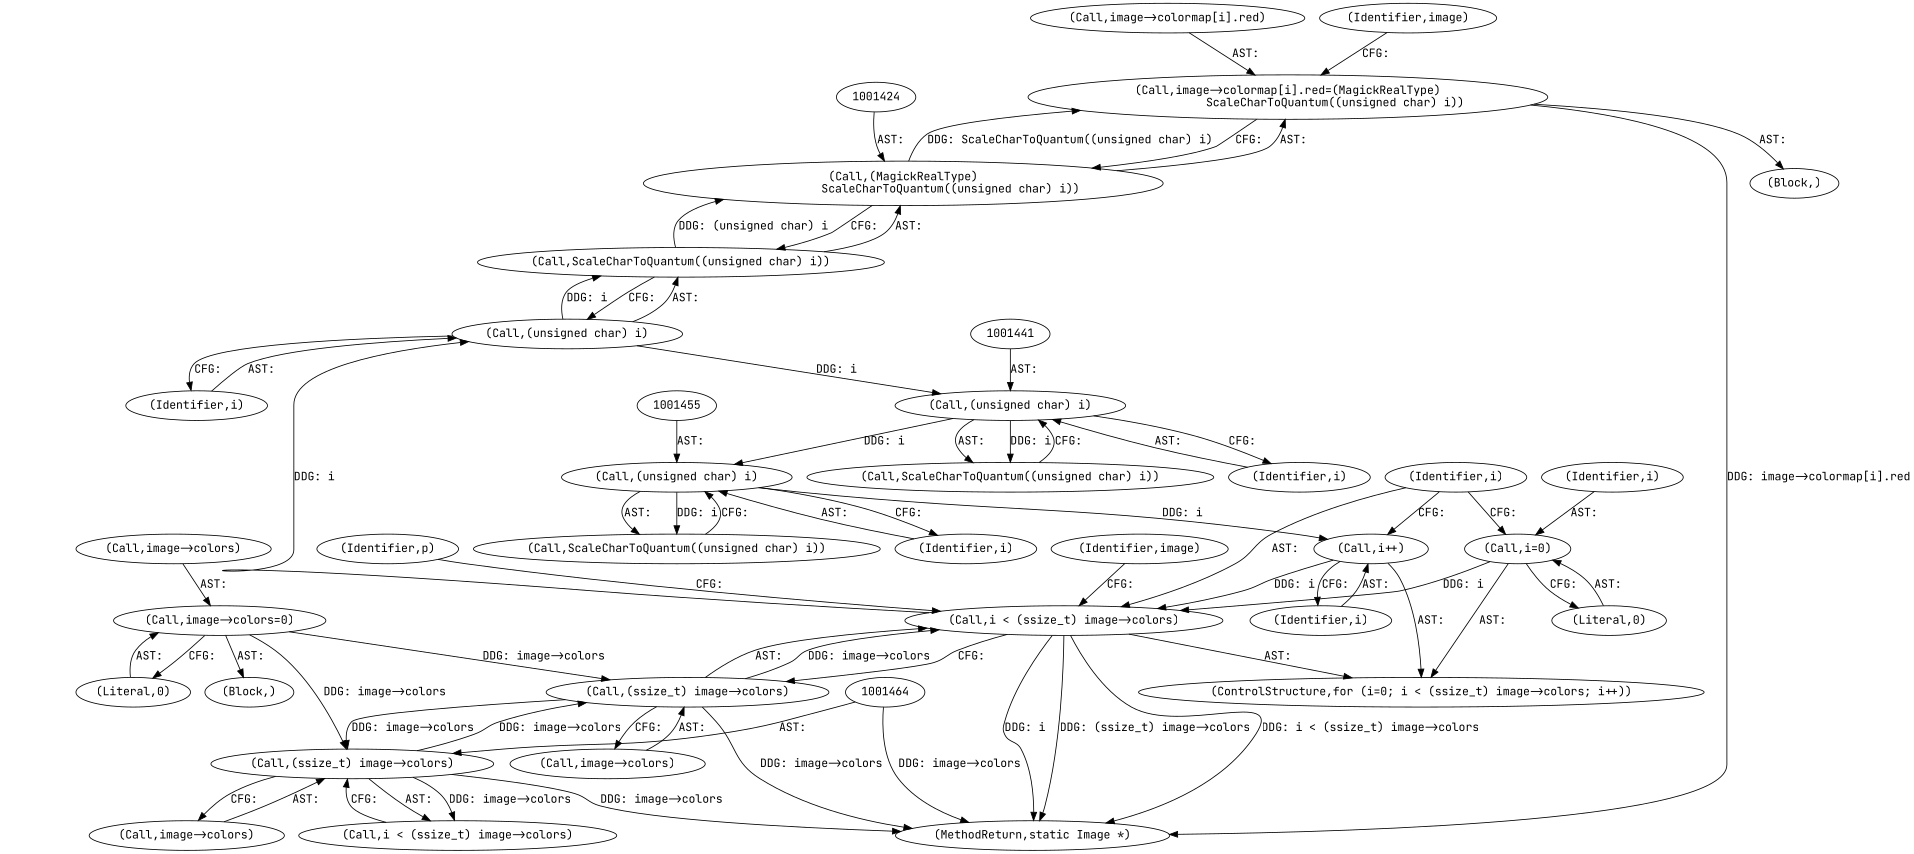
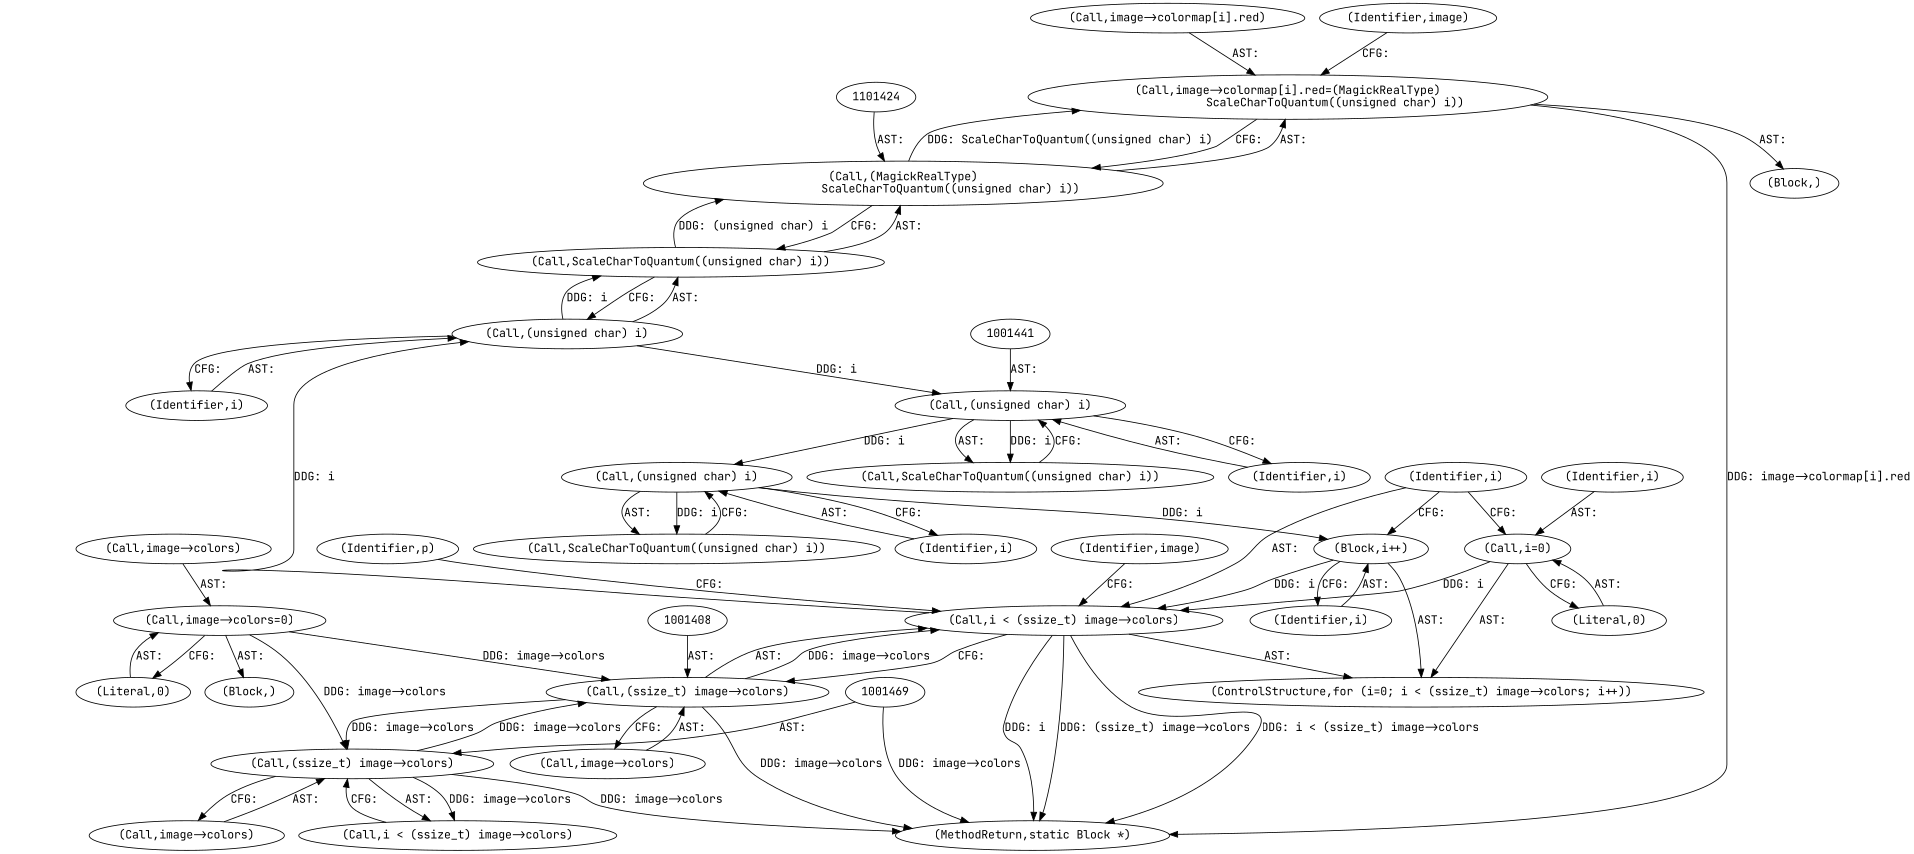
node "1001424": label "1001424" -> "1101424"
node "1001455": removed
node "(Call,i++)": label "(Call,i++)" -> "(Block,i++)"
node "1001408": added
node "1001464": label "1001464" -> "1001469"
node "(MethodReturn,static Image *)": label "(MethodReturn,static Image *)" -> "(MethodReturn,static Block *)"
